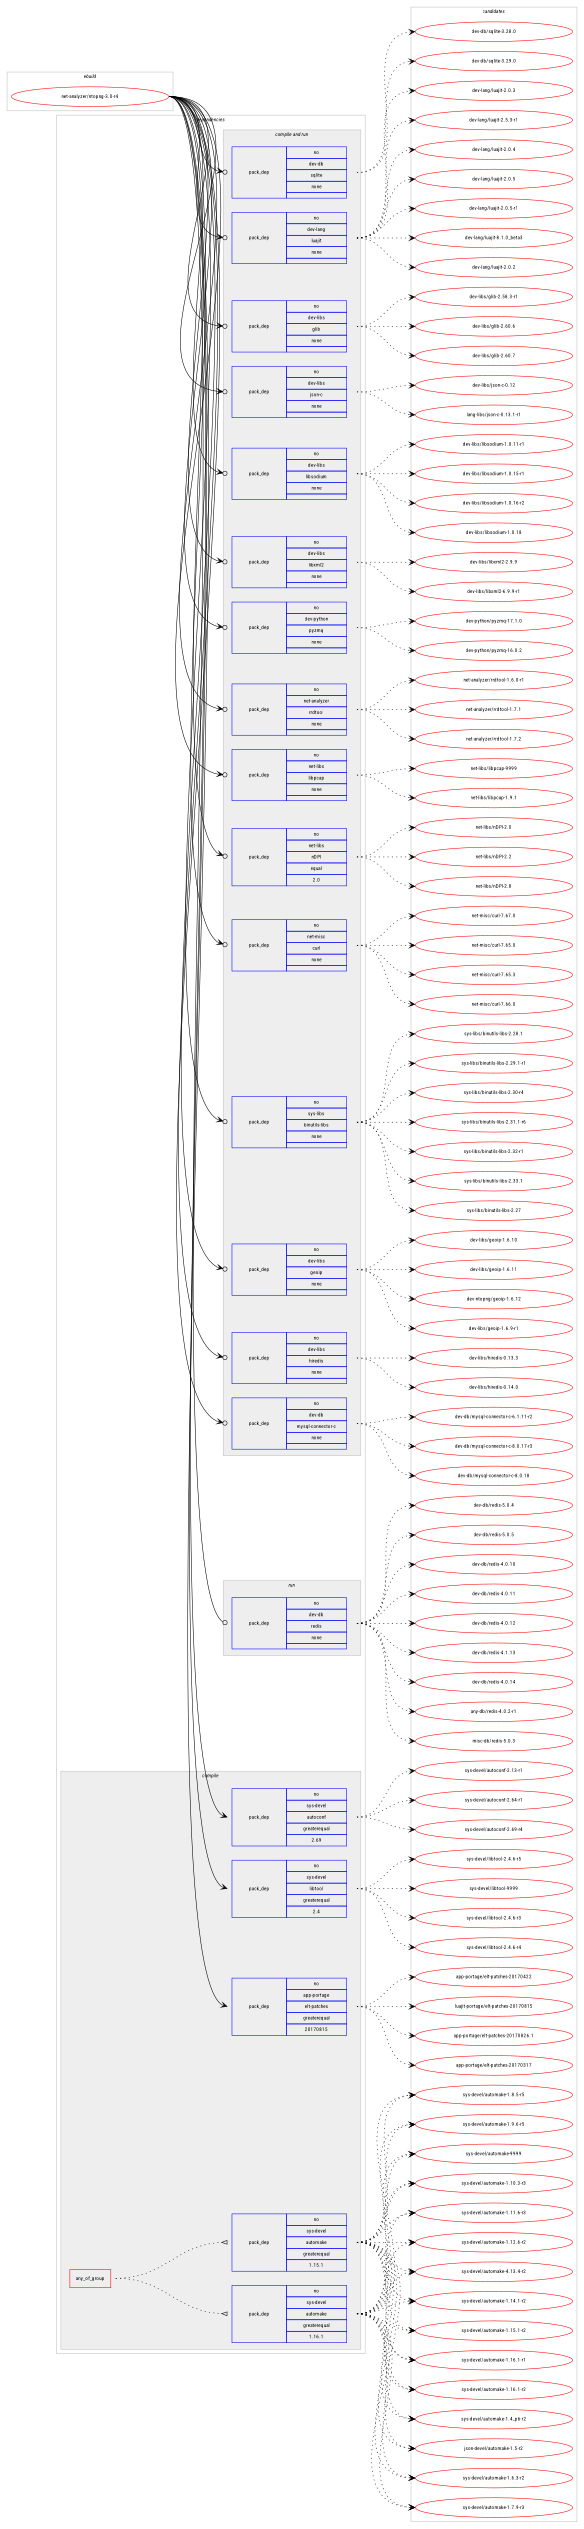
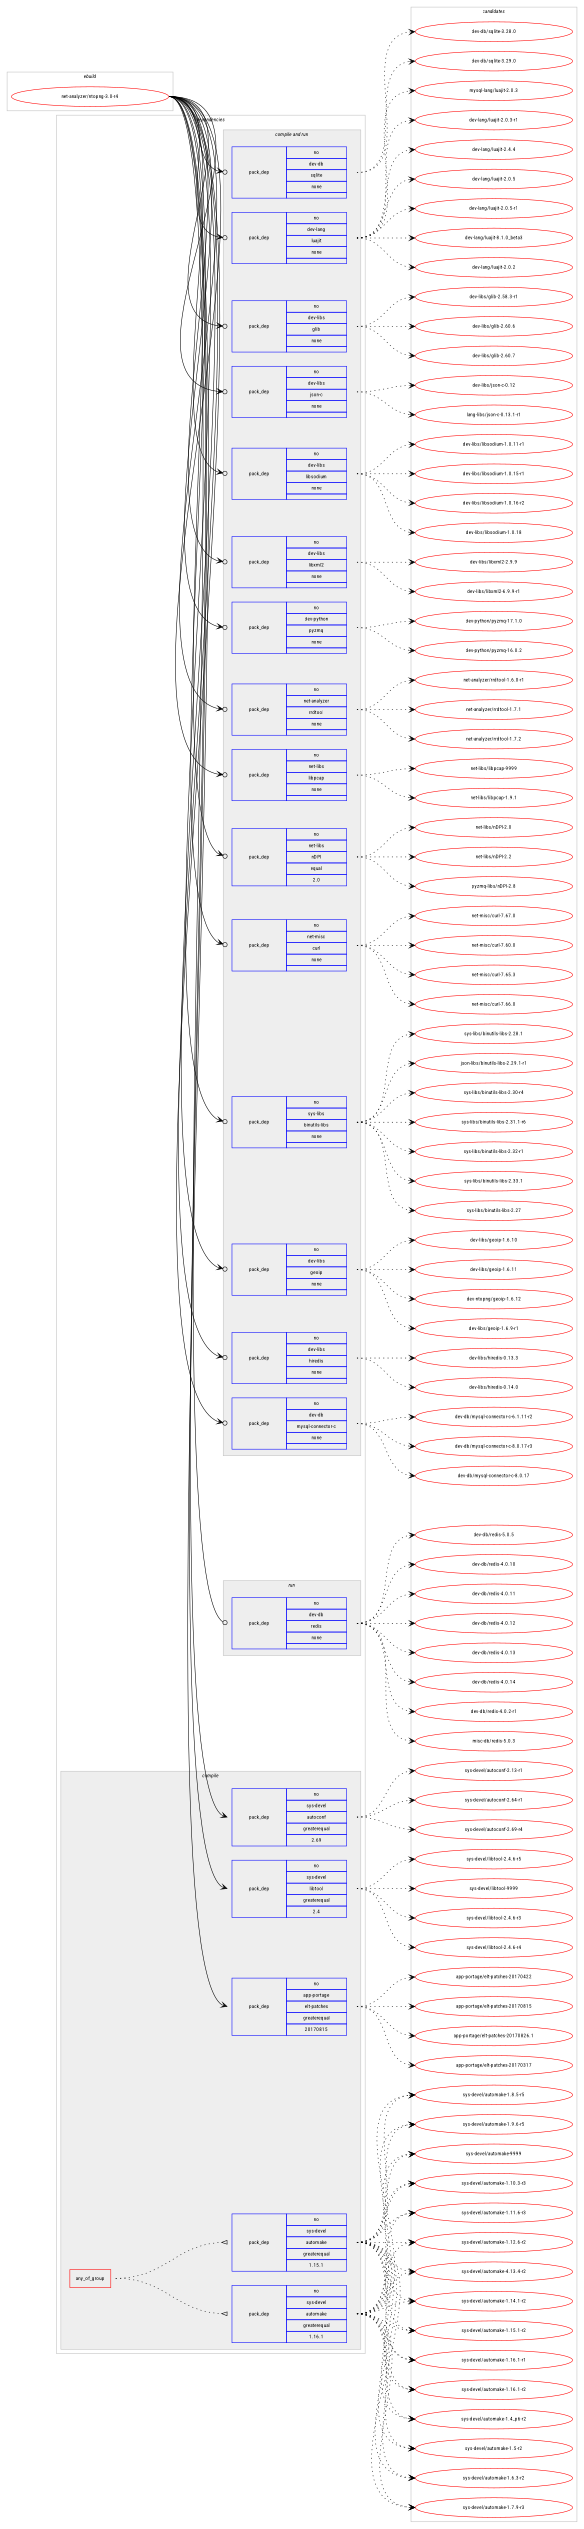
node "dev-lang/luajit-2.0.3": label "dev-lang/luajit-2.0.3" -> "mysql-lang/luajit-2.0.3"
node "dev-lang/luajit-2.5.3-r1": label "dev-lang/luajit-2.5.3-r1" -> "dev-lang/luajit-2.0.3-r1"
node "dev-lang/luajit-2.0.4": label "dev-lang/luajit-2.0.4" -> "dev-lang/luajit-2.4.4"
node "net-libs/nDPI-2.8": label "net-libs/nDPI-2.8" -> "pyzmq-libs/nDPI-2.8"
node "net-misc/curl-7.65.0": label "net-misc/curl-7.65.0" -> "net-misc/curl-7.60.0"
node "sys-libs/binutils-libs-2.29.1-r1": label "sys-libs/binutils-libs-2.29.1-r1" -> "json-libs/binutils-libs-2.29.1-r1"
node "dev-db/mysql-connector-c-8.0.18": label "dev-db/mysql-connector-c-8.0.18" -> "dev-db/mysql-connector-c-8.0.17"
node "dev-db/redis-5.0.4": removed
node "dev-db/redis-4.1.13": label "dev-db/redis-4.1.13" -> "dev-db/redis-4.0.13"
node "any-db/redis-4.0.2-r1": label "any-db/redis-4.0.2-r1" -> "dev-db/redis-4.0.2-r1"
node "luajit-portage/elt-patches-20170815": label "luajit-portage/elt-patches-20170815" -> "app-portage/elt-patches-20170815"
node "json-devel/automake-1.5-r2": label "json-devel/automake-1.5-r2" -> "sys-devel/automake-1.5-r2"
